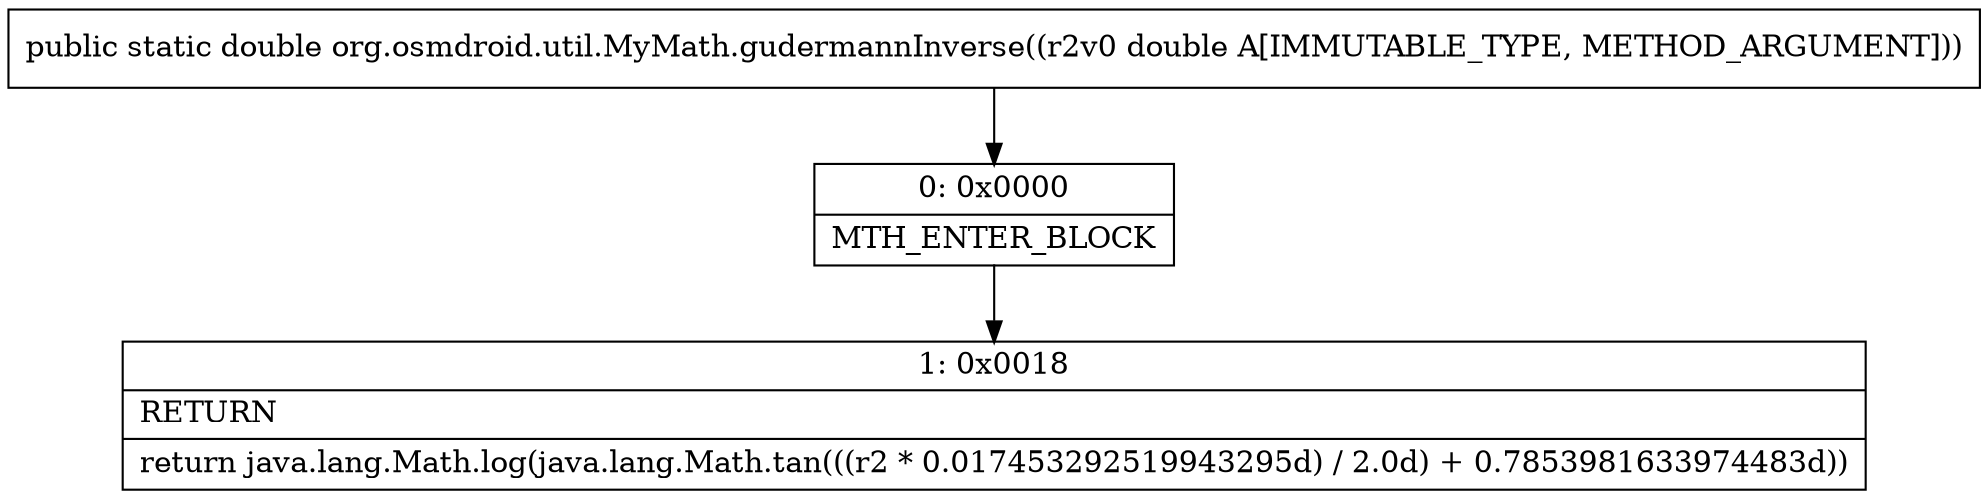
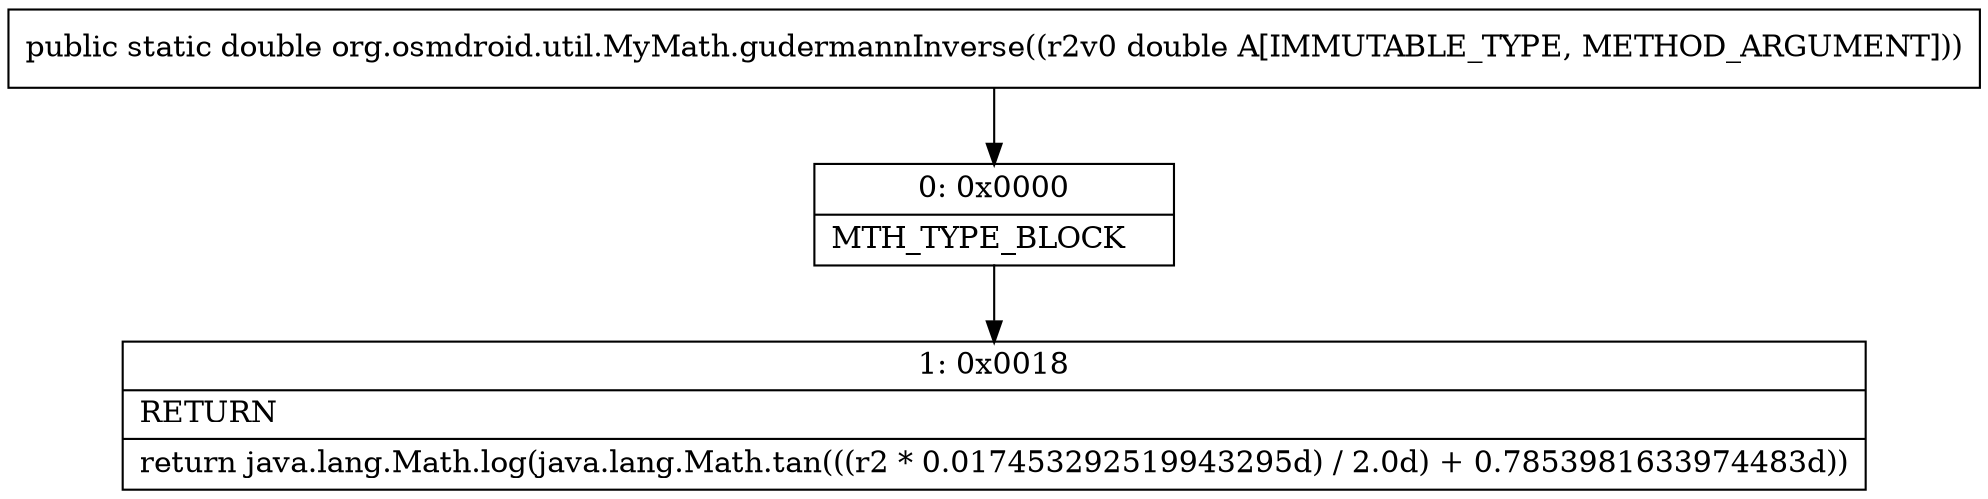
node "0: 0x0000": text "MTH_ENTER_BLOCK" -> "MTH_TYPE_BLOCK"
